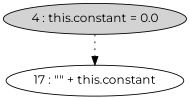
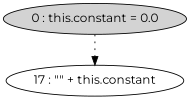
node "4 : this.constant = 0.0": label "4 : this.constant = 0.0" -> "0 : this.constant = 0.0"
